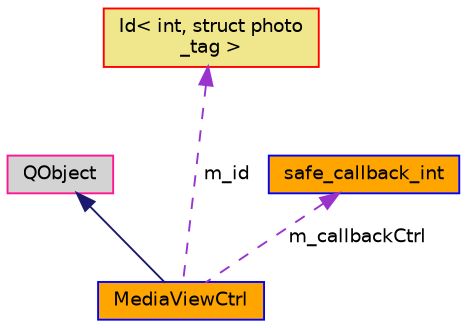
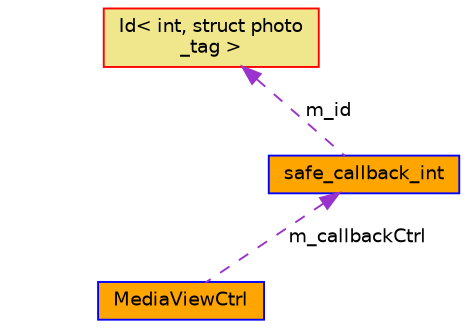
node "QObject": removed
edge "MediaViewCtrl" -> "Id< int, struct photo _tag >": now "safe_callback_int" -> "Id< int, struct photo _tag >"
